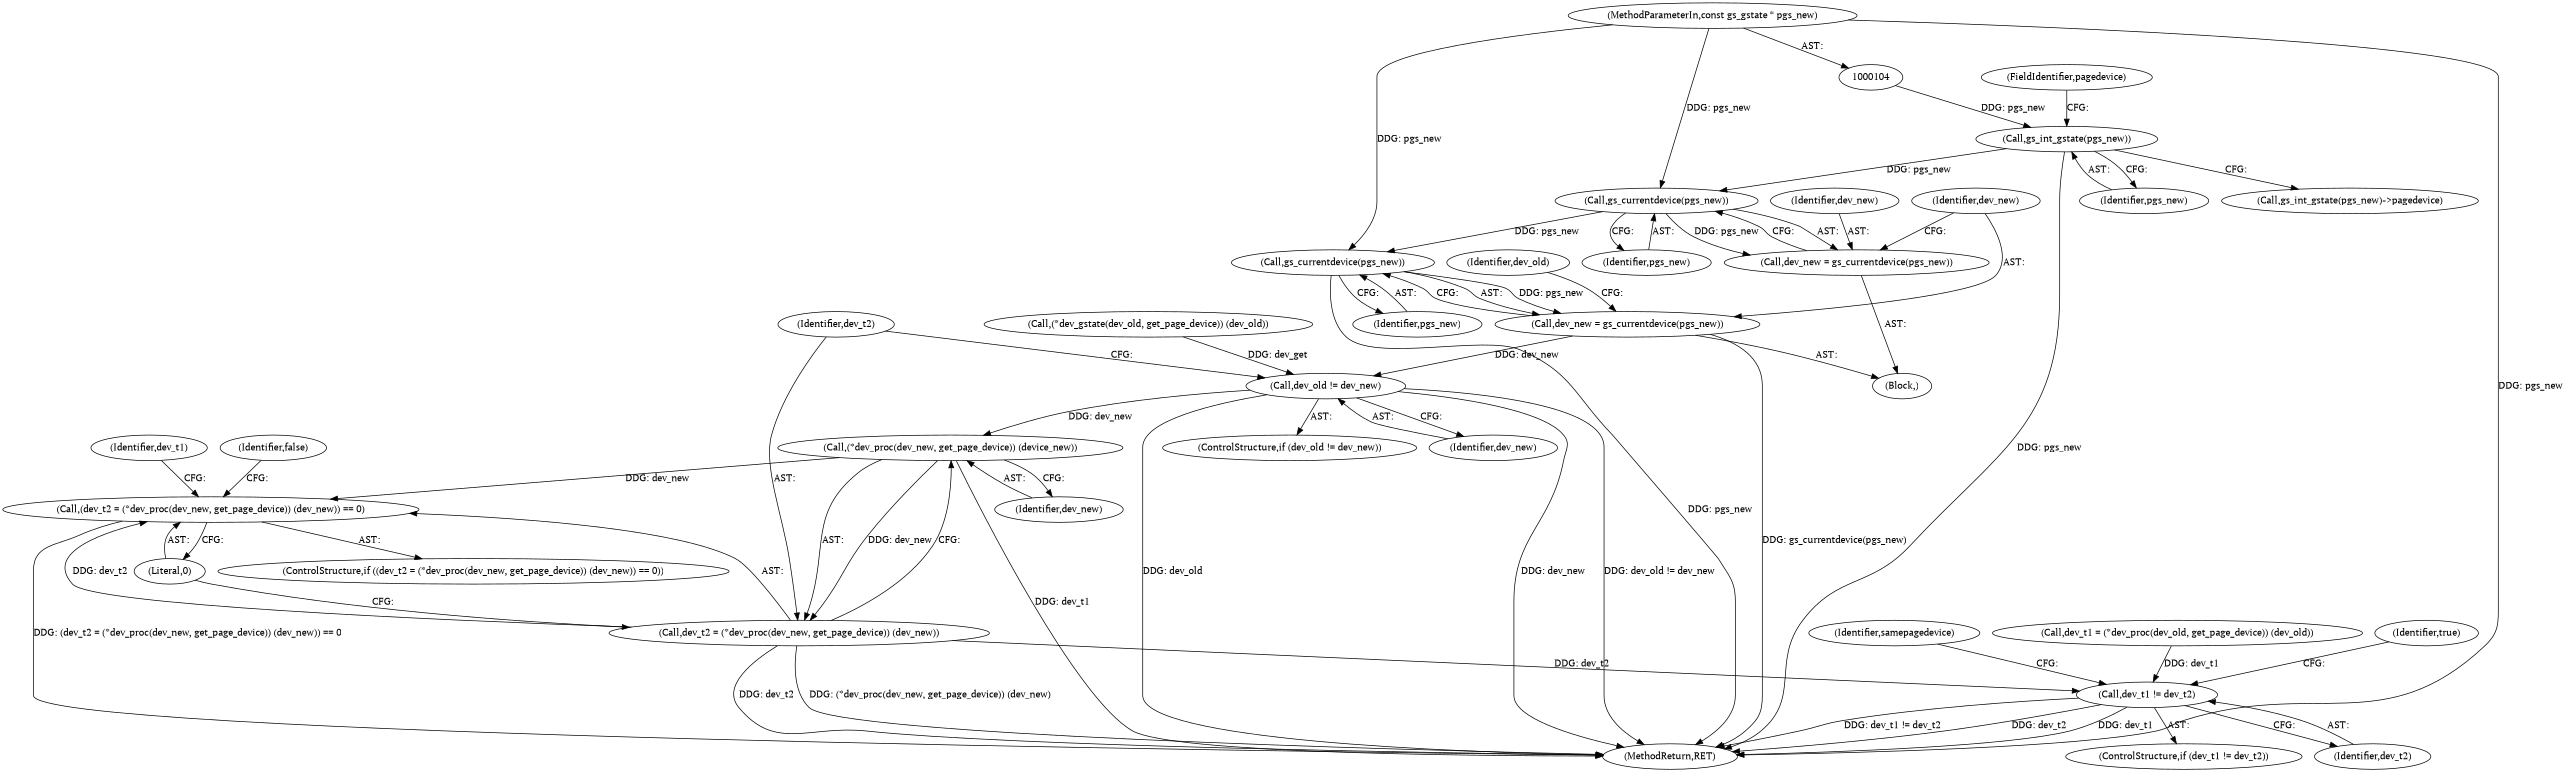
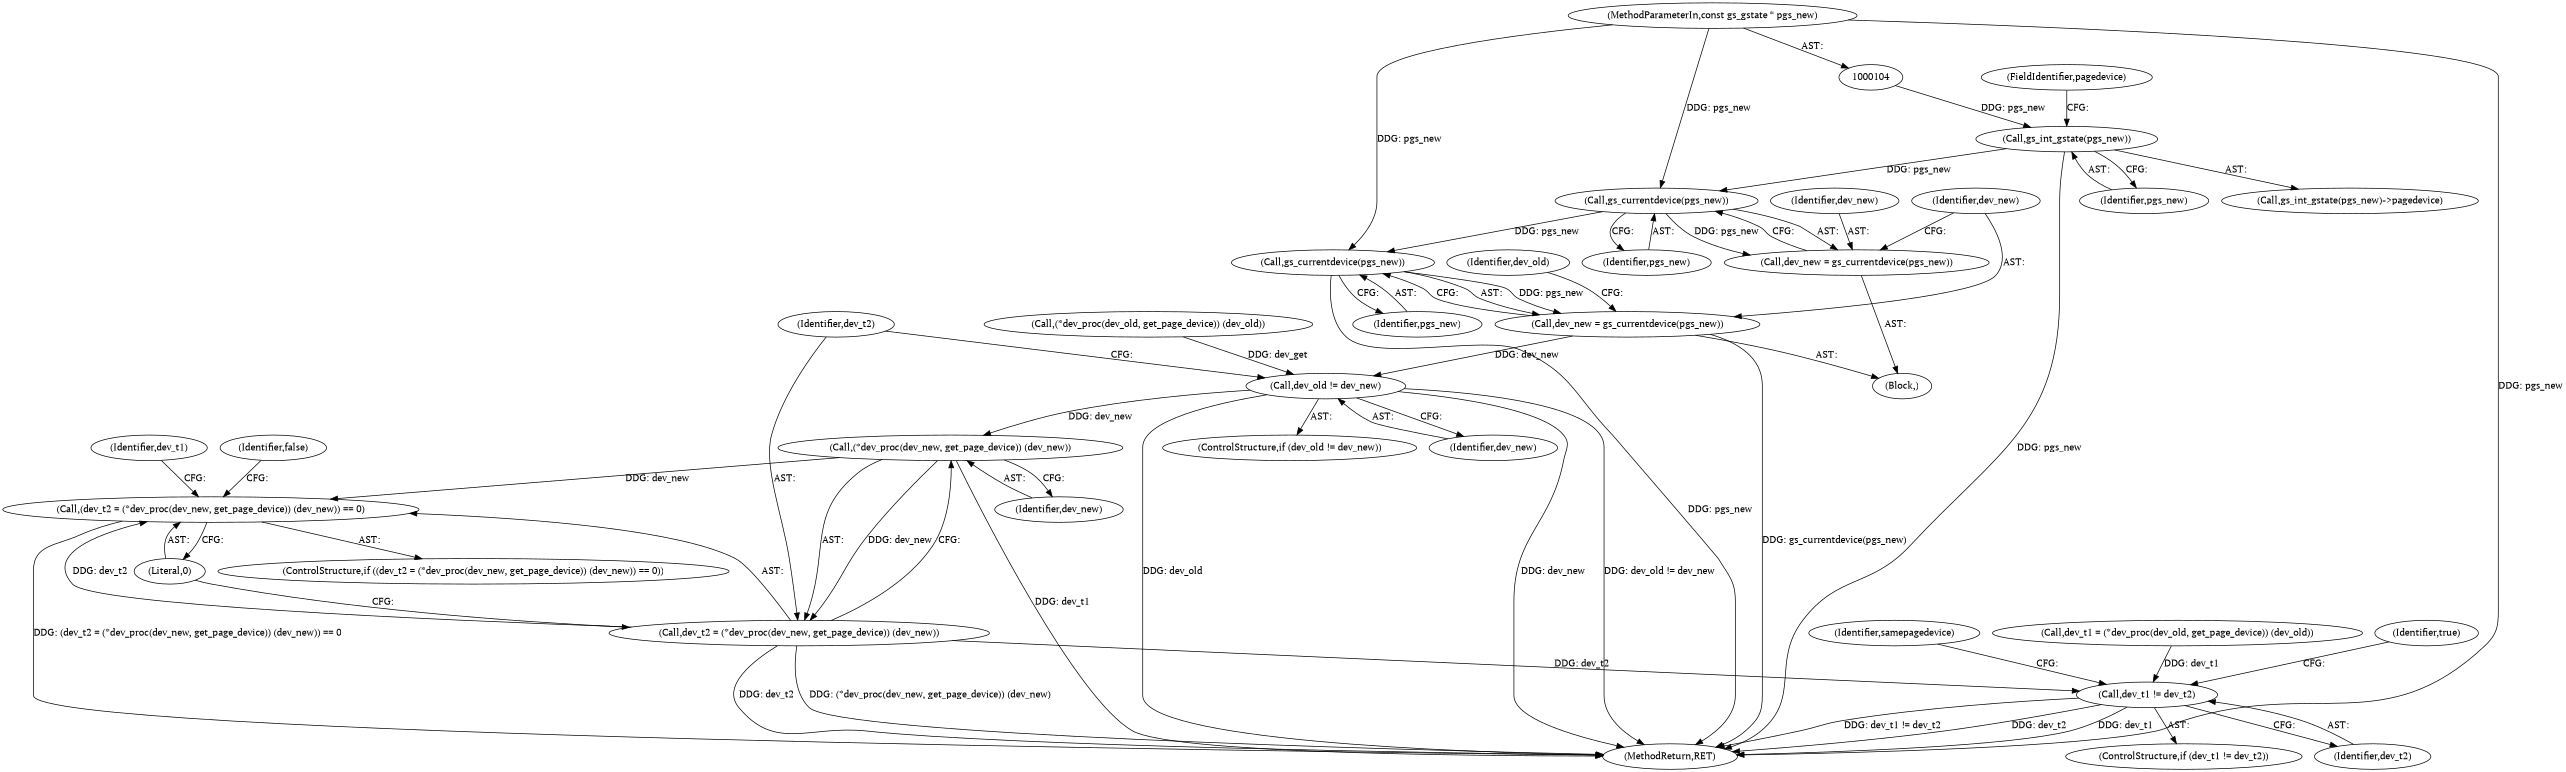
edge "(Call,gs_int_gstate(pgs_new))" -> "(Call,gs_int_gstate(pgs_new)->pagedevice)": label "CFG: " -> "AST: "
node "(Call,(*dev_gstate(dev_old, get_page_device)) (dev_old))": label "(Call,(*dev_gstate(dev_old, get_page_device)) (dev_old))" -> "(Call,(*dev_proc(dev_old, get_page_device)) (dev_old))"
node "(Call,(*dev_proc(dev_new, get_page_device)) (device_new))": label "(Call,(*dev_proc(dev_new, get_page_device)) (device_new))" -> "(Call,(*dev_proc(dev_new, get_page_device)) (dev_new))"
